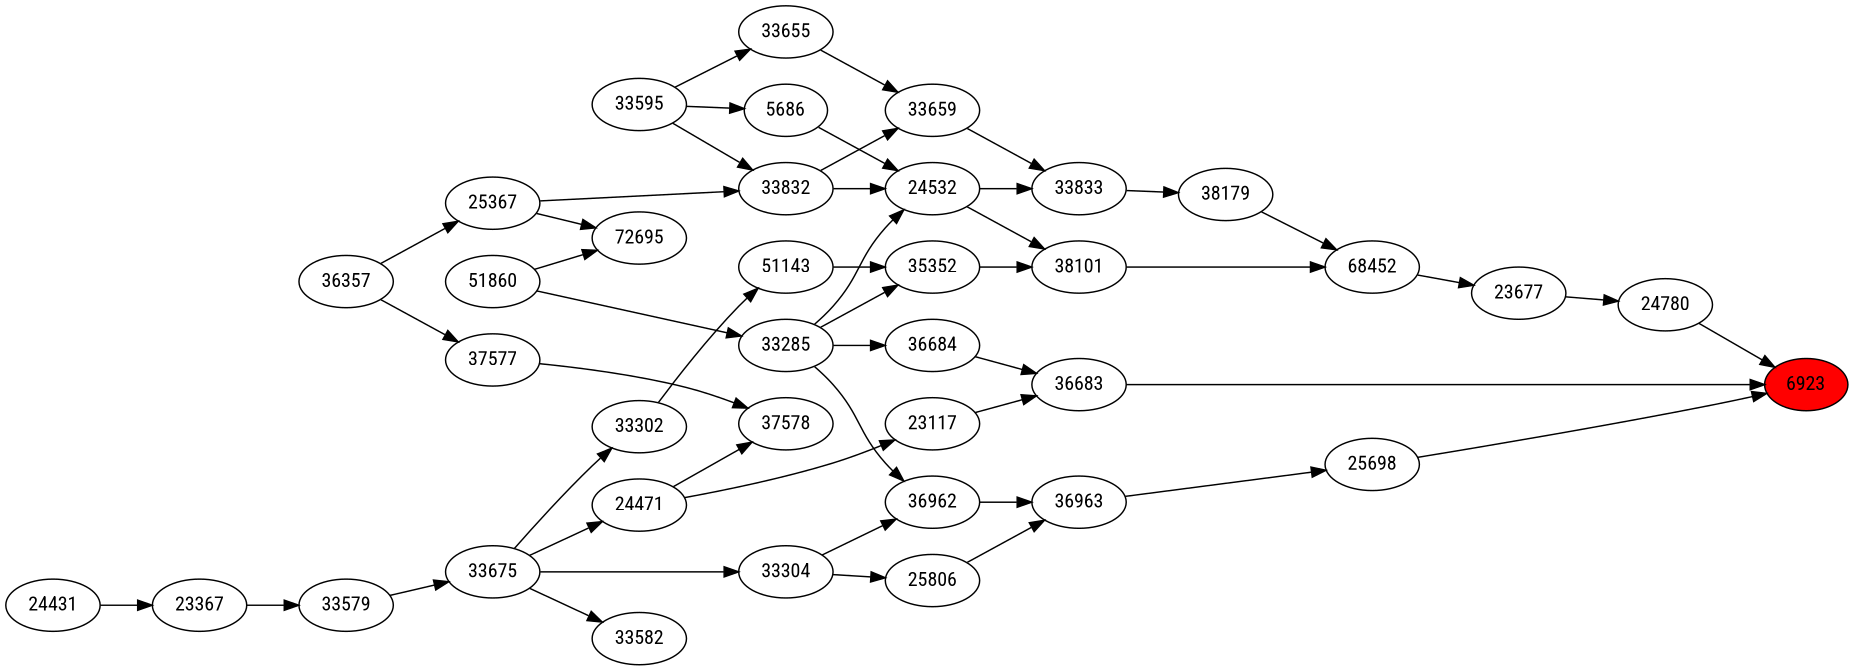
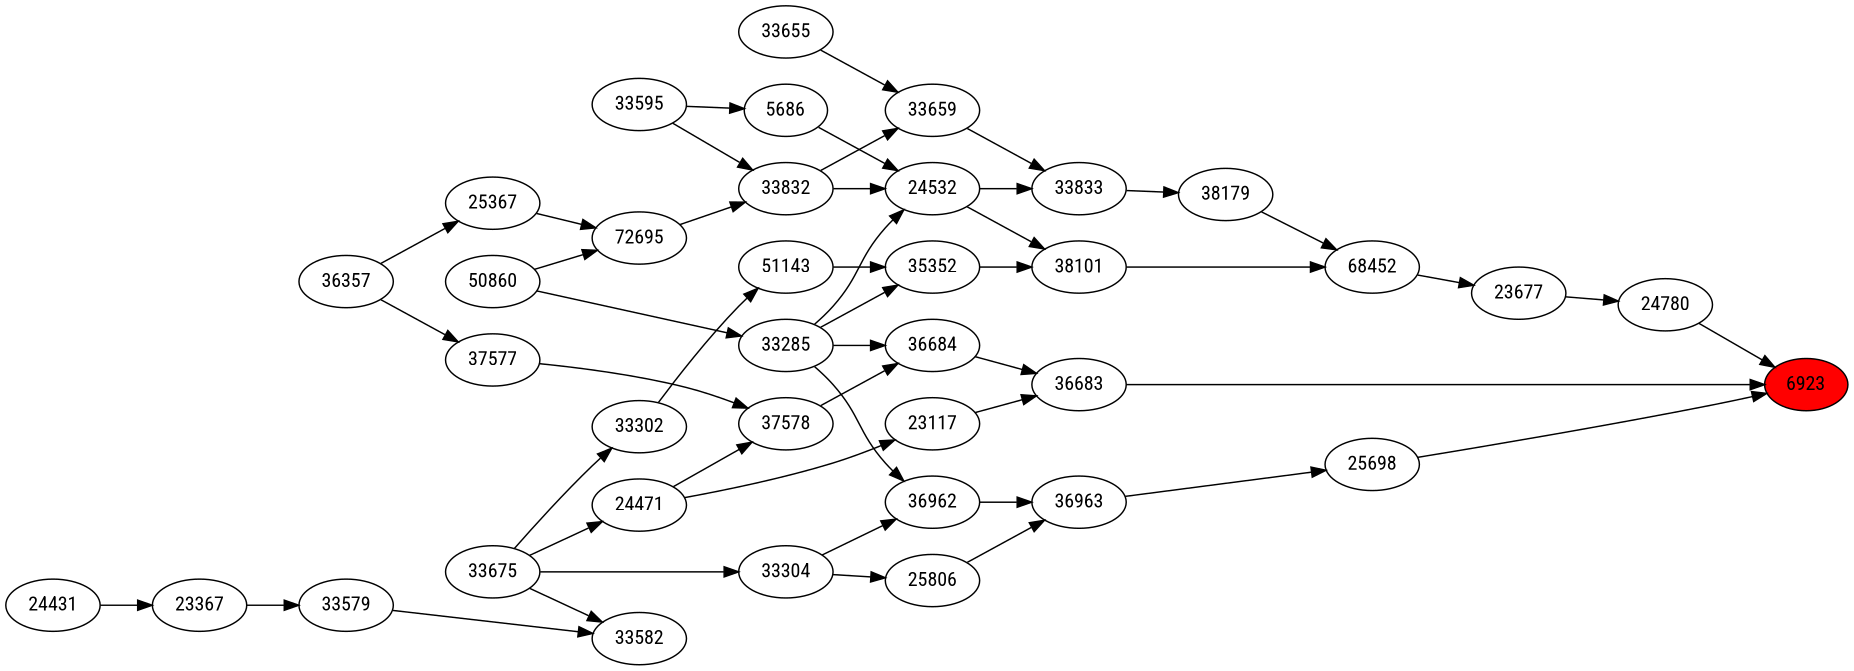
edge "33595" -> "33655": removed
edge "25367" -> "33832": now "72695" -> "33832"
node "51860": label "51860" -> "50860"
edge "37578" -> "36684": added
edge "33579" -> "33675": now "33579" -> "33582"
